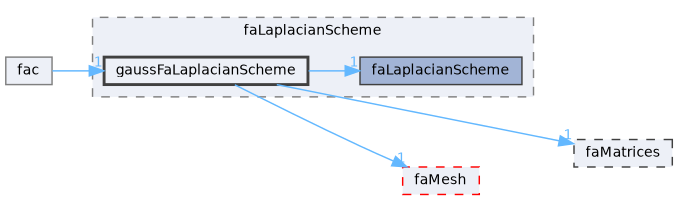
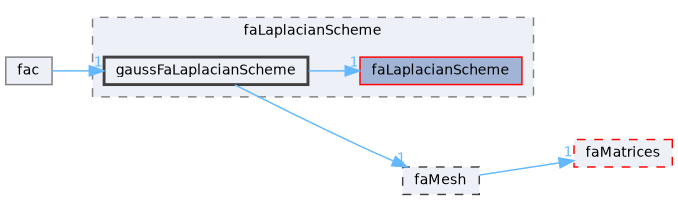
node "faLaplacianScheme": color grey25 -> red
edge "gaussFaLaplacianScheme" -> "faMatrices": now "faMesh" -> "faMatrices"
node "faMatrices": color grey25 -> red
node "faMesh": color red -> grey25
